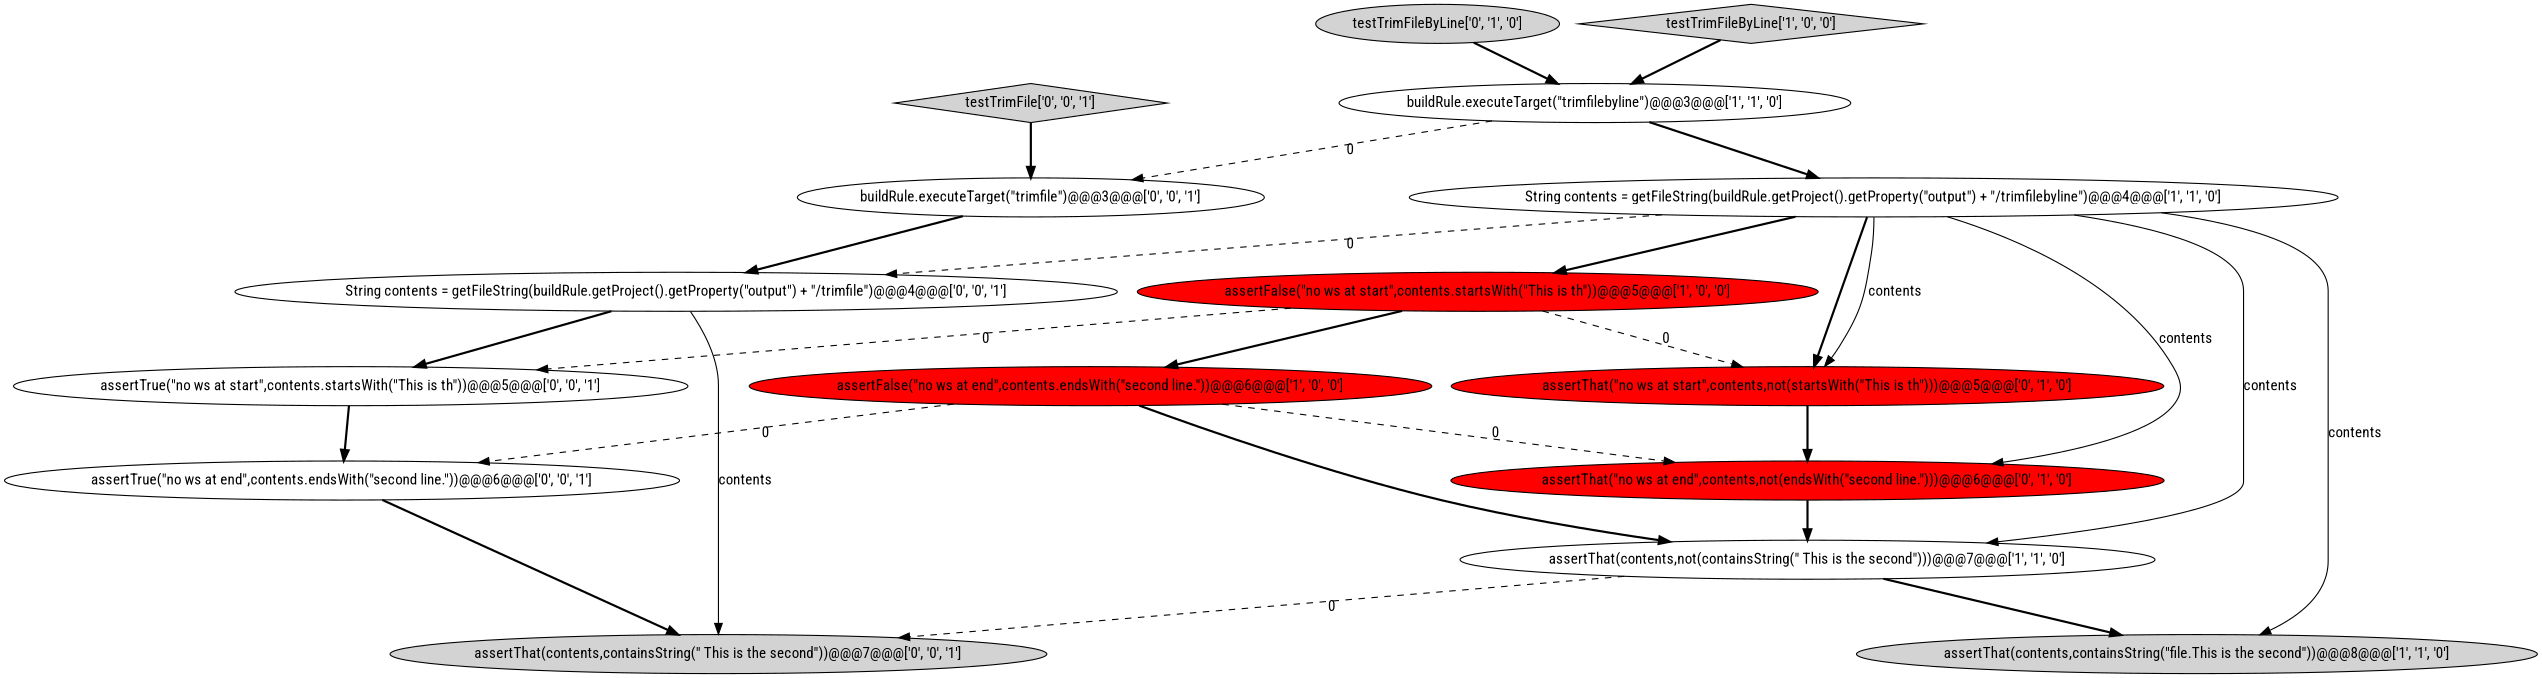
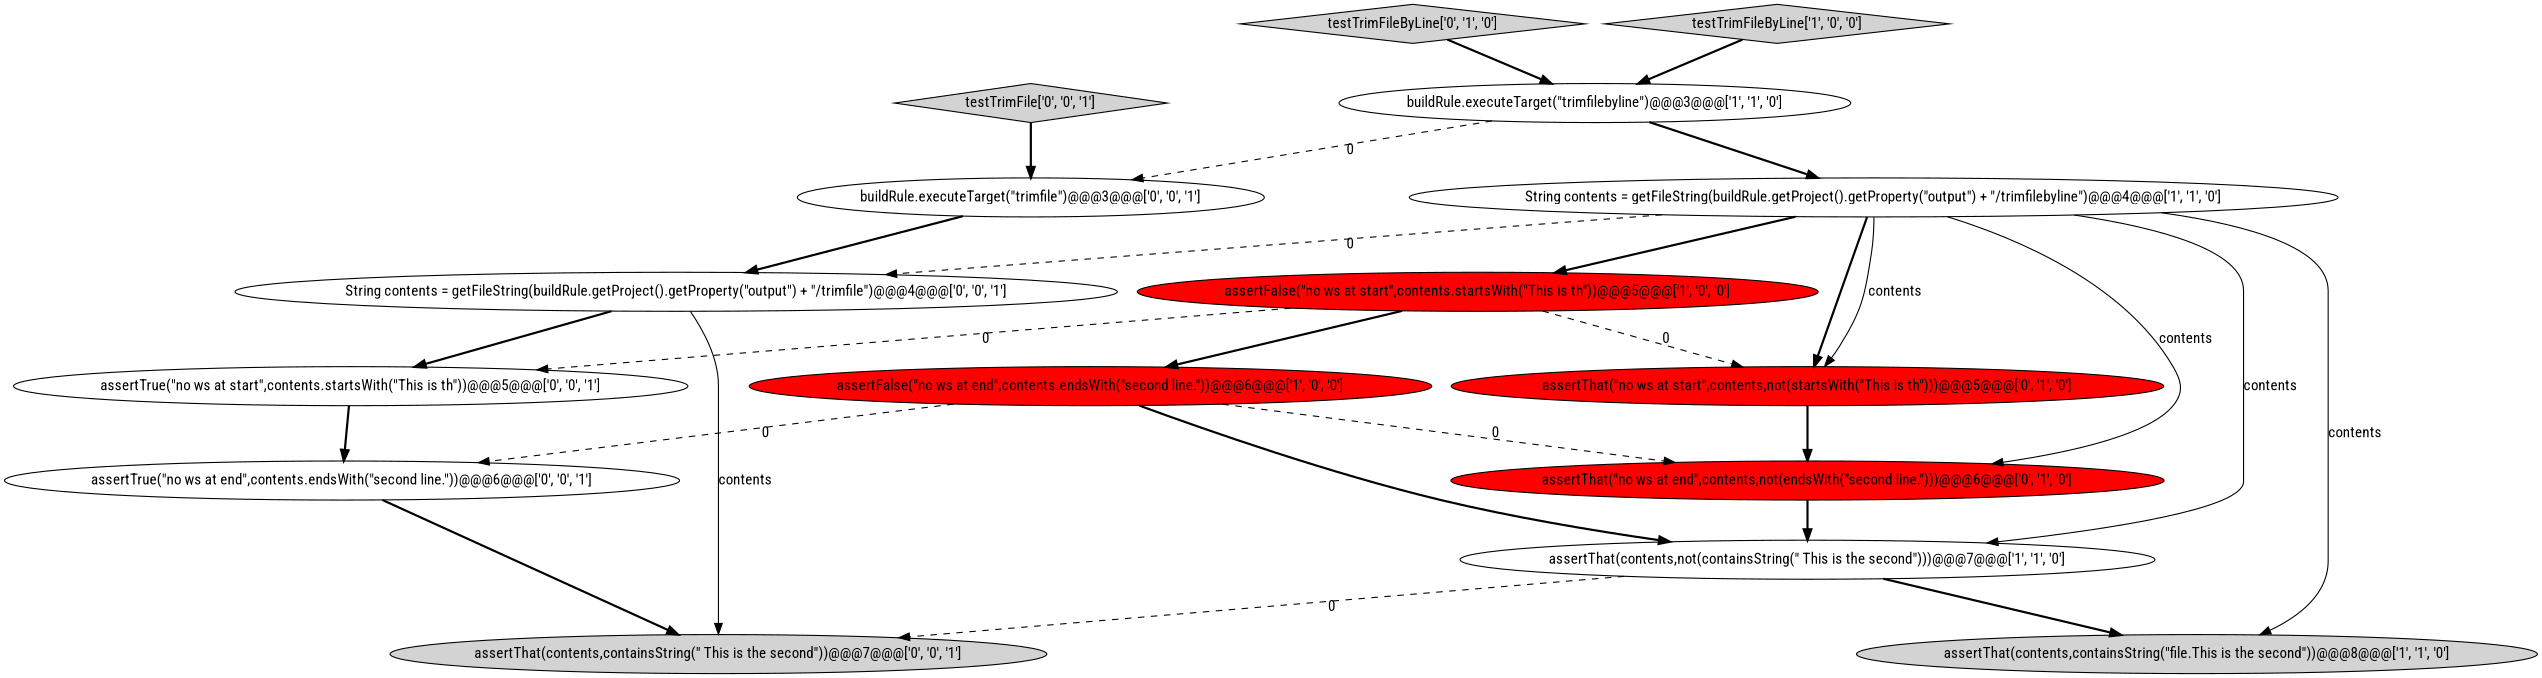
node "testTrimFileByLine['0', '1', '0']": shape ellipse -> diamond
